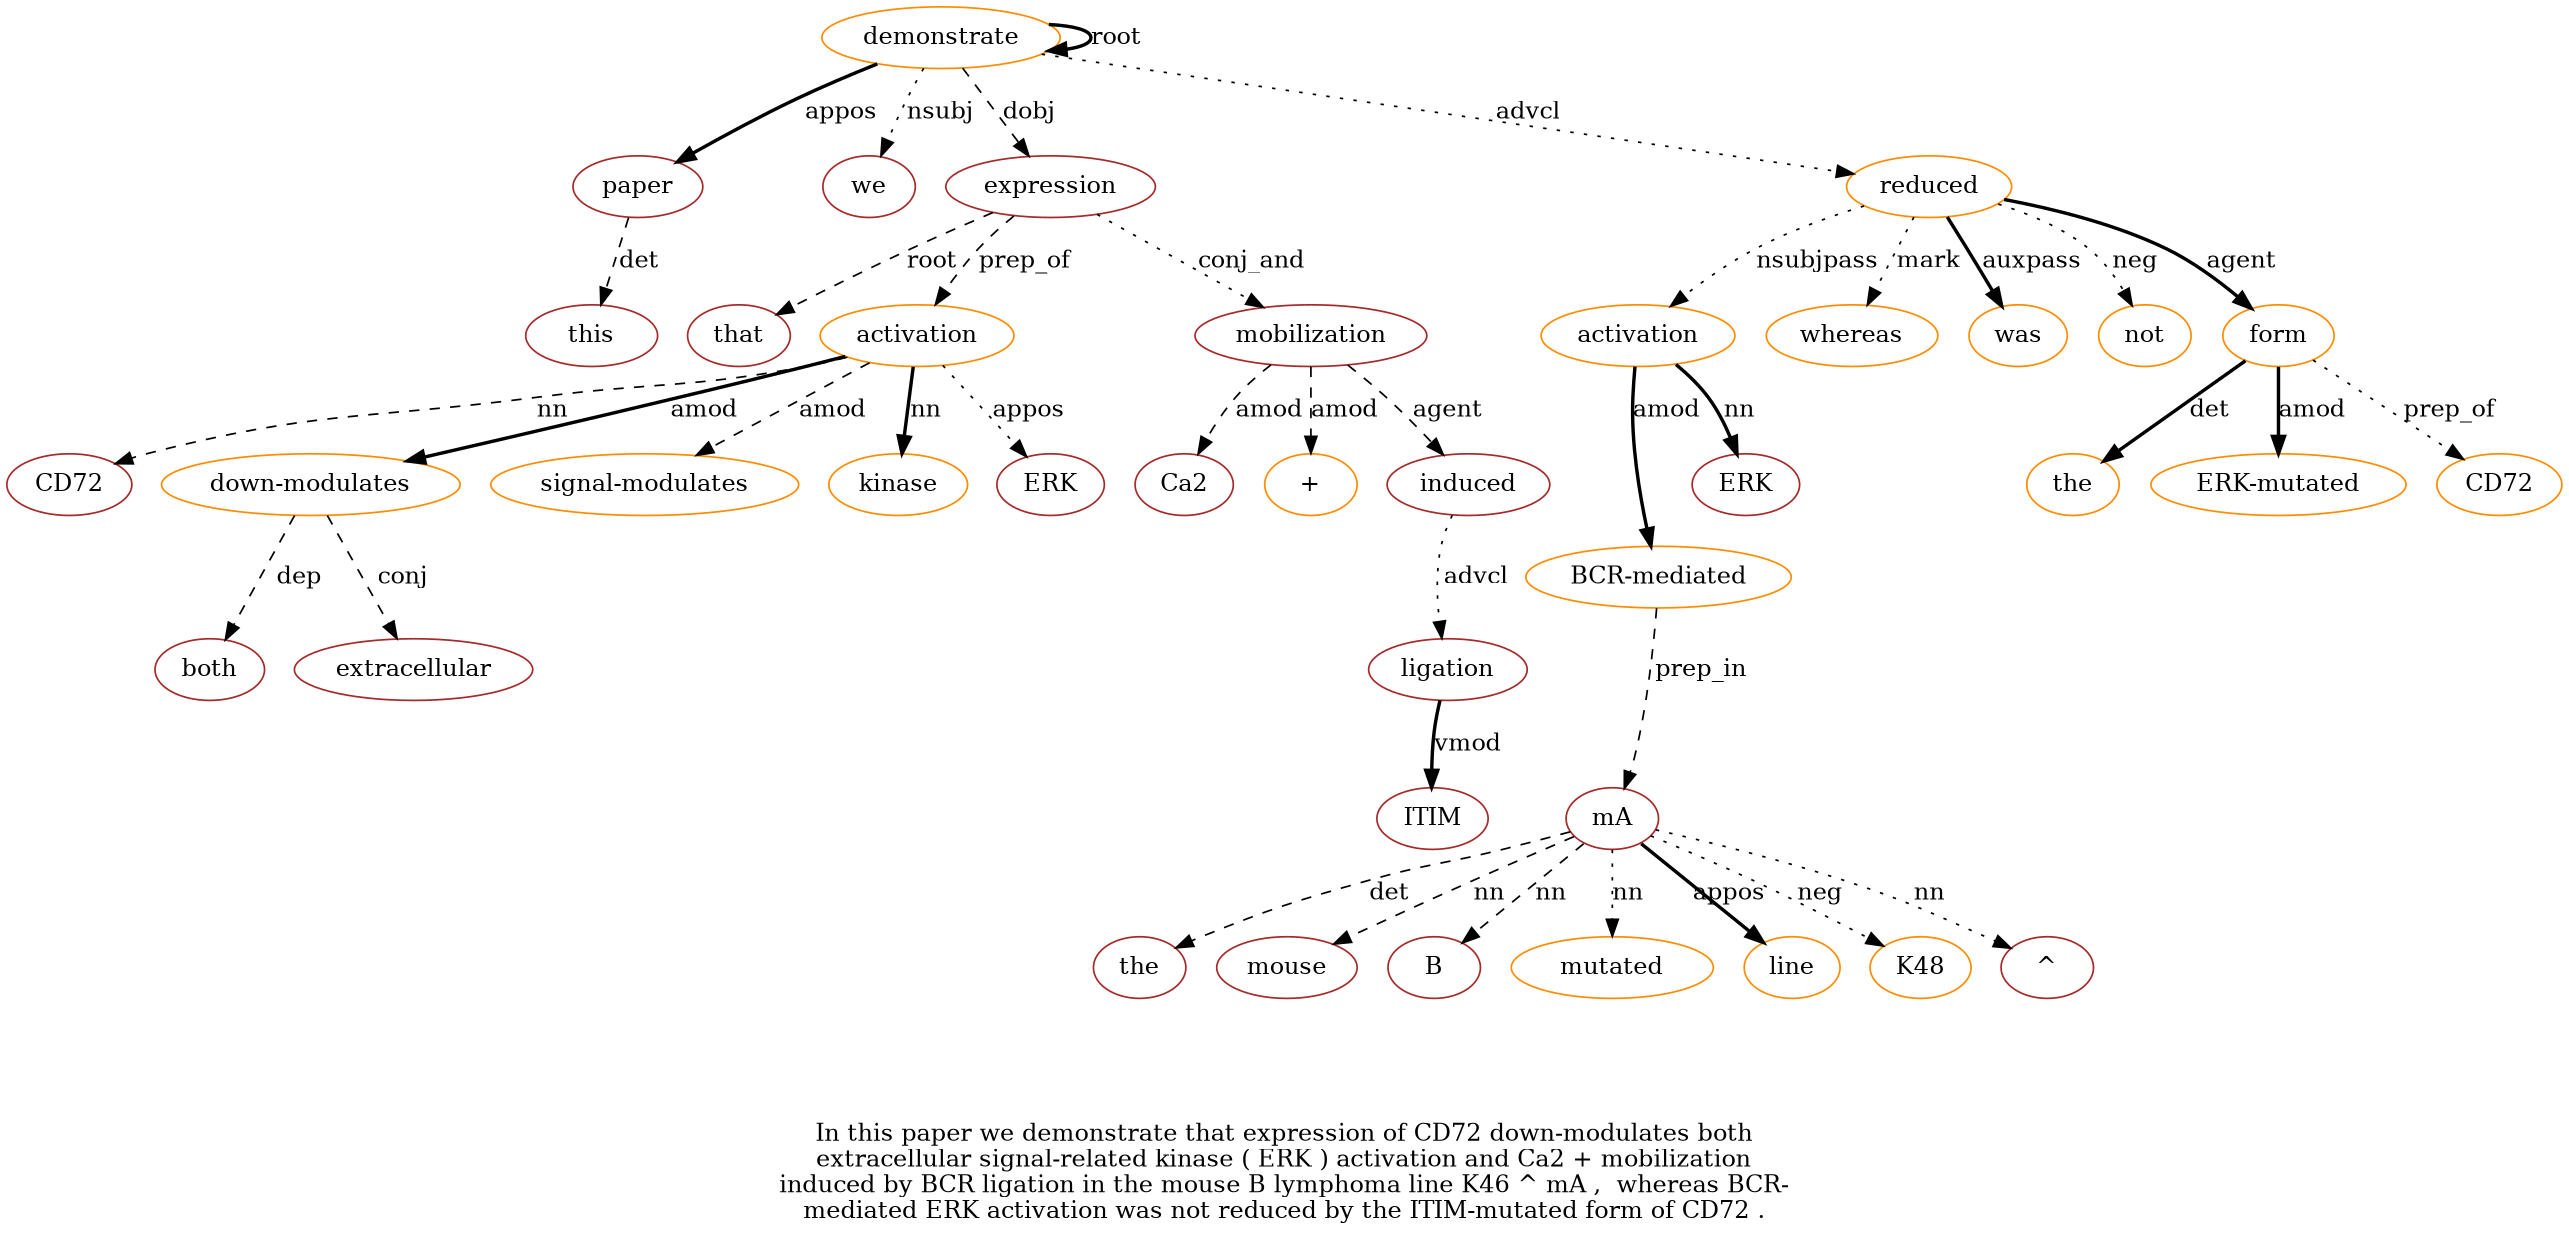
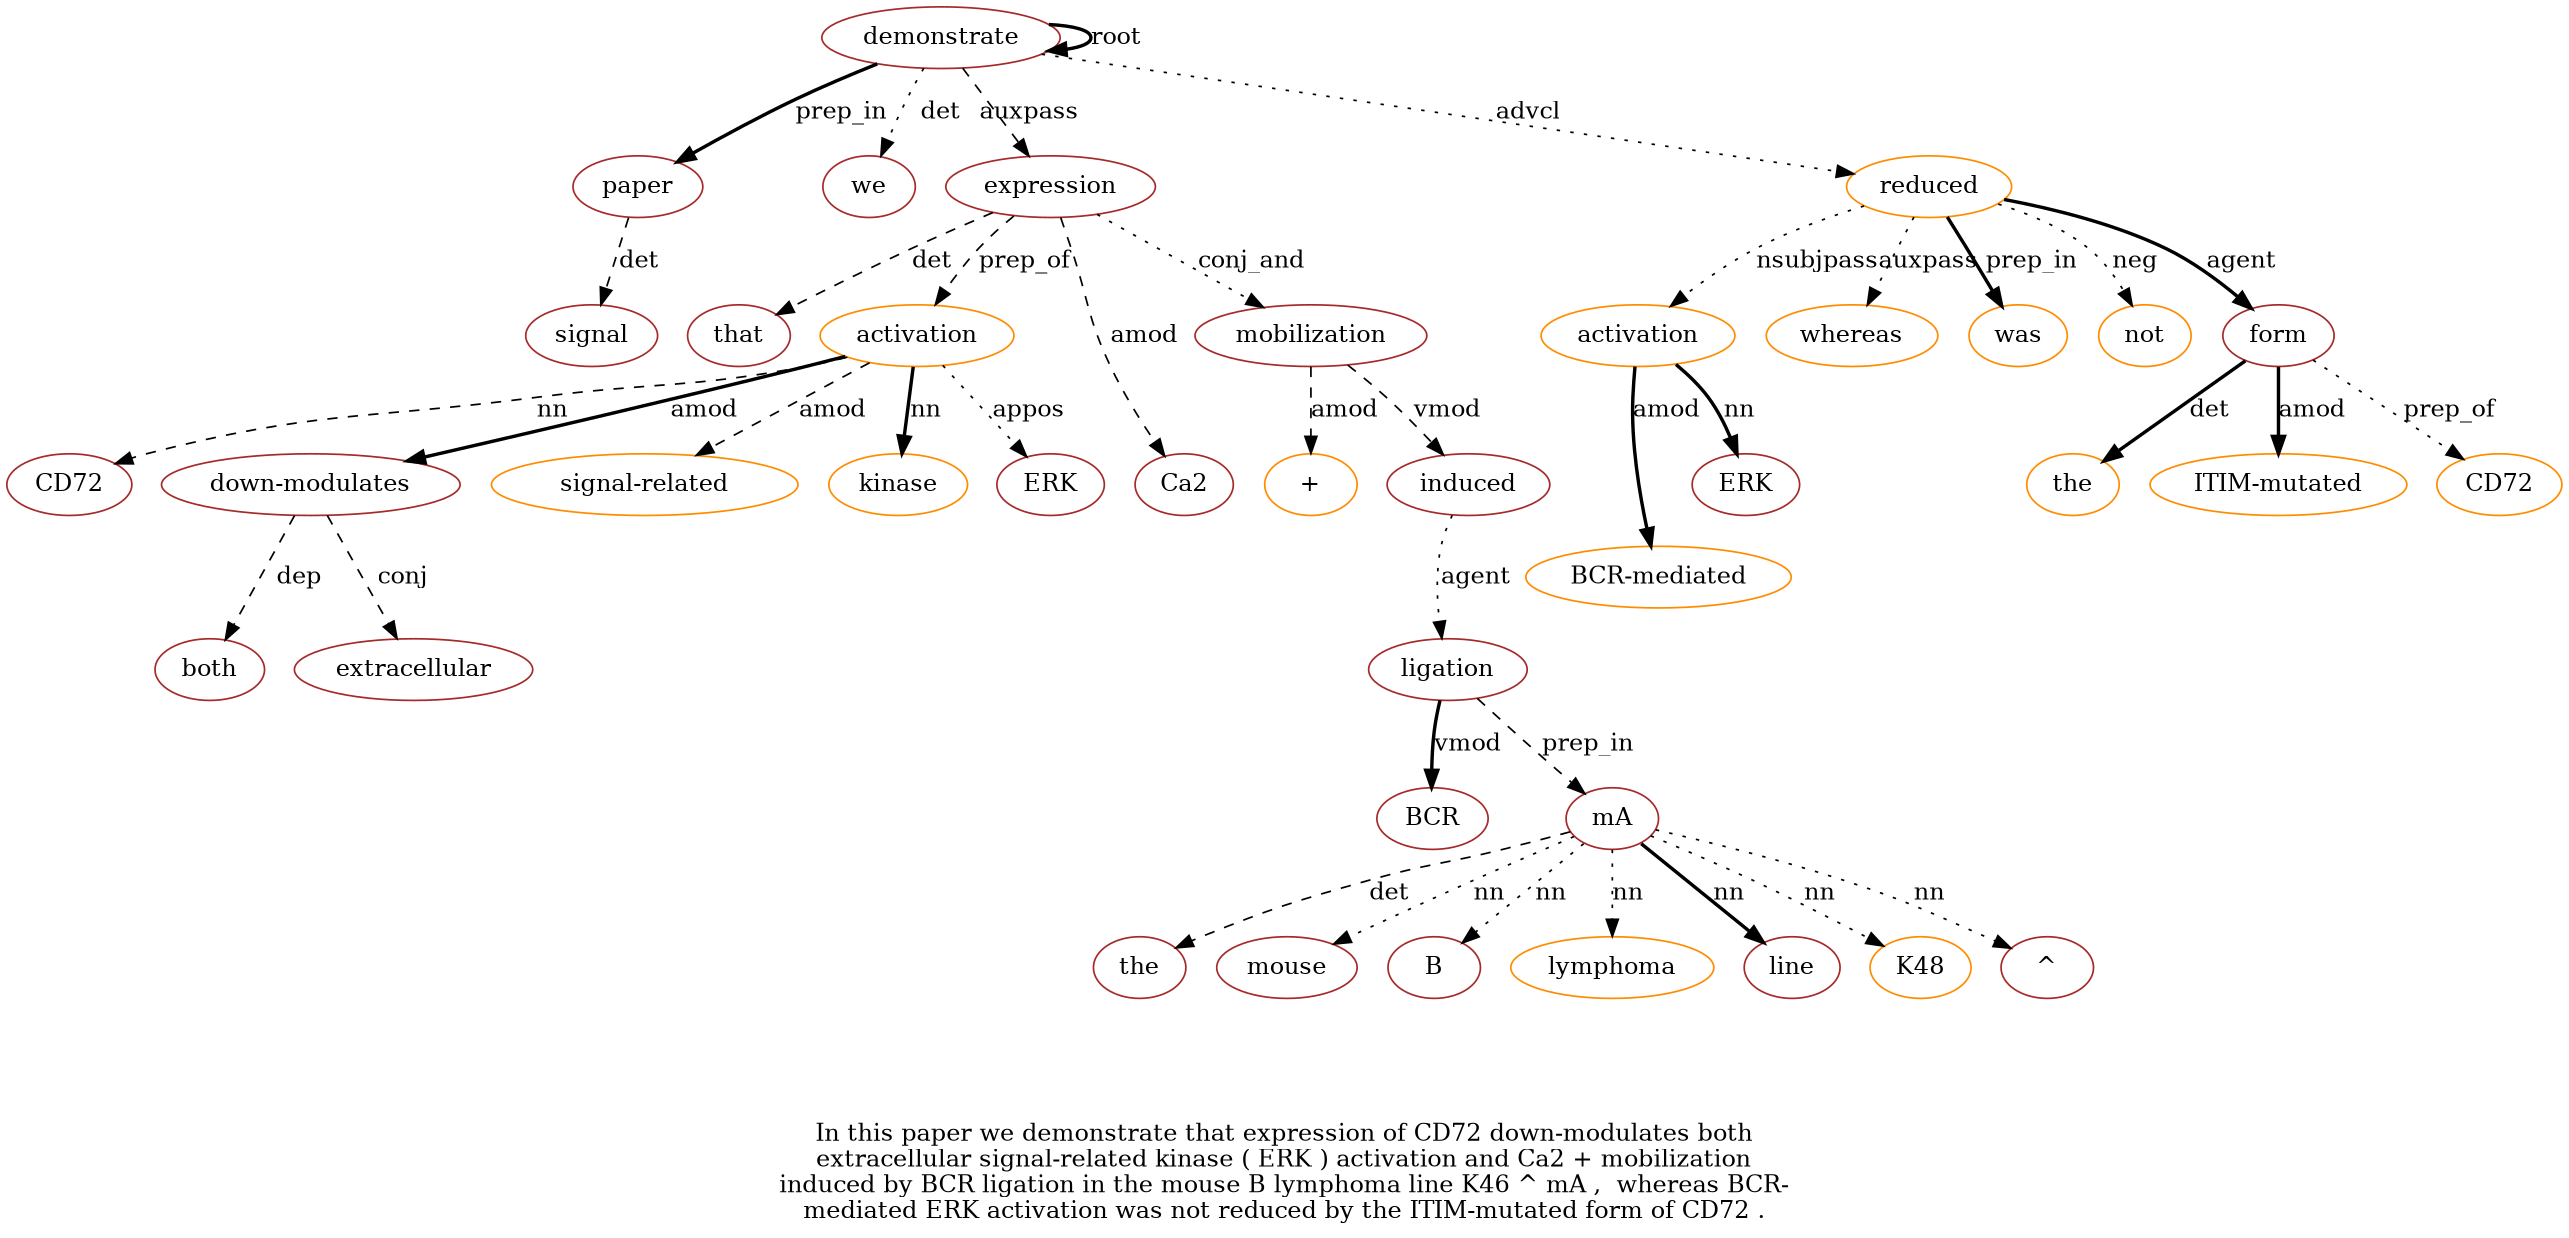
node "demonstrate": color darkorange -> brown
edge "demonstrate" -> "paper": label "appos" -> "prep_in"
edge "demonstrate" -> "we": label "nsubj" -> "det"
edge "demonstrate" -> "expression": label "dobj" -> "auxpass"
edge "expression" -> "that": label "root" -> "det"
edge "reduced" -> "whereas": label "mark" -> "auxpass"
edge "reduced" -> "was": label "auxpass" -> "prep_in"
node "this": label "this" -> "signal"
node "form": color darkorange -> brown
edge "mobilization" -> "Ca2": now "expression" -> "Ca2"
edge "mobilization" -> "induced": label "agent" -> "vmod"
node "down-modulates": color darkorange -> brown
node "signal-modulates": label "signal-modulates" -> "signal-related"
node "ERK-mutated": label "ERK-mutated" -> "ITIM-mutated"
edge "induced" -> "ligation": label "advcl" -> "agent"
edge "BCR-mediated" -> "mA": now "ligation" -> "mA"
node "ITIM": label "ITIM" -> "BCR"
edge "mA" -> "mouse": style dashed -> dotted
edge "mA" -> "B": style dashed -> dotted
edge "mA" -> "line": label "appos" -> "nn"
edge "mA" -> "K48": label "neg" -> "nn"
node "mutated": label "mutated" -> "lymphoma"
node "line": color darkorange -> brown
